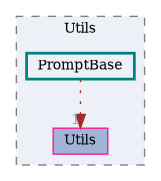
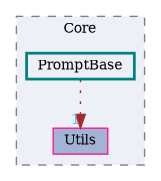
cluster "Utils": label "Utils" -> "Core"
